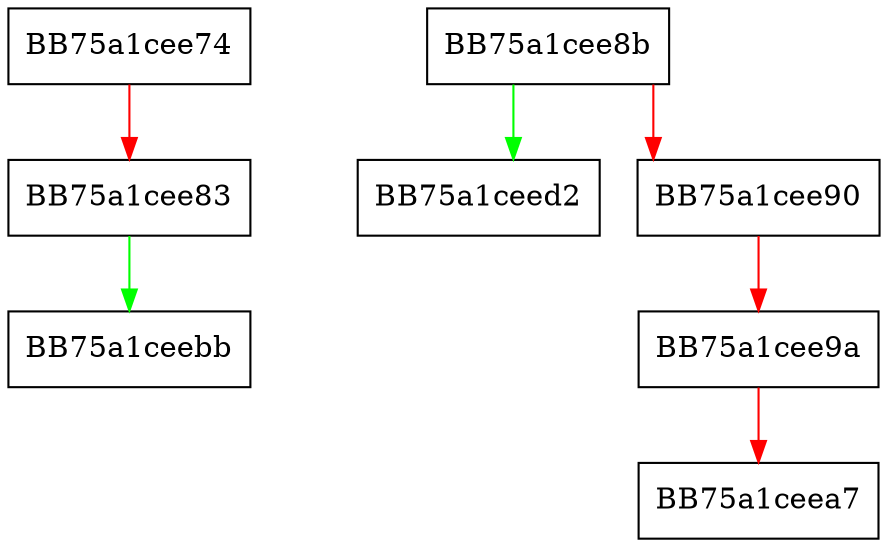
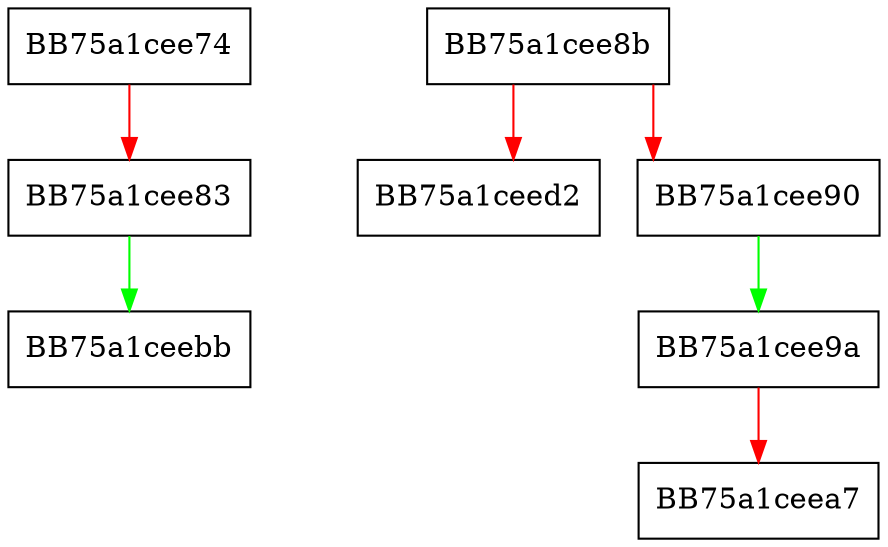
edge "BB75a1cee8b" -> "BB75a1ceed2": color green -> red
edge "BB75a1cee90" -> "BB75a1cee9a": color red -> green
